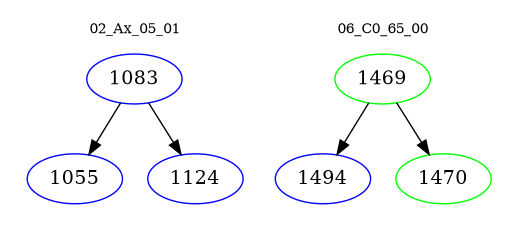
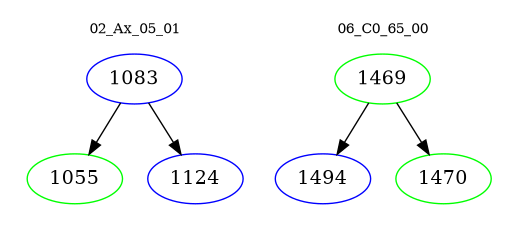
node "1055": color blue -> green
